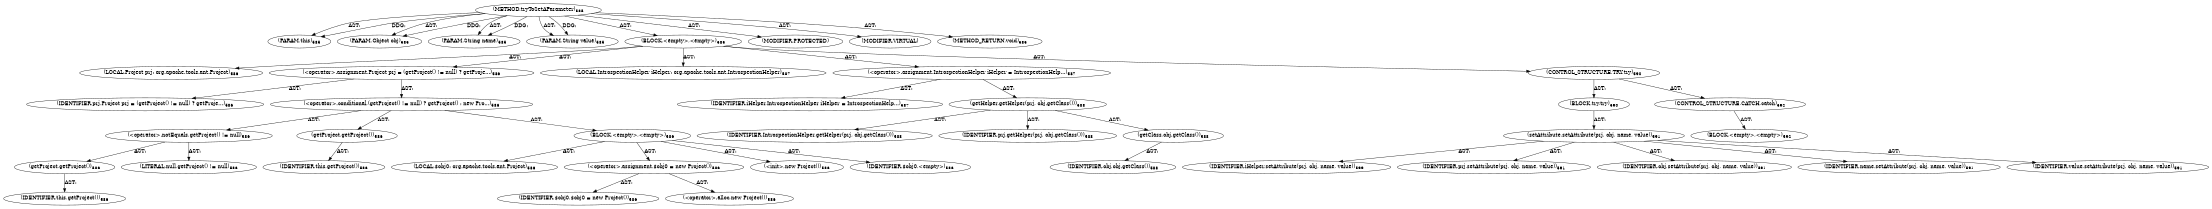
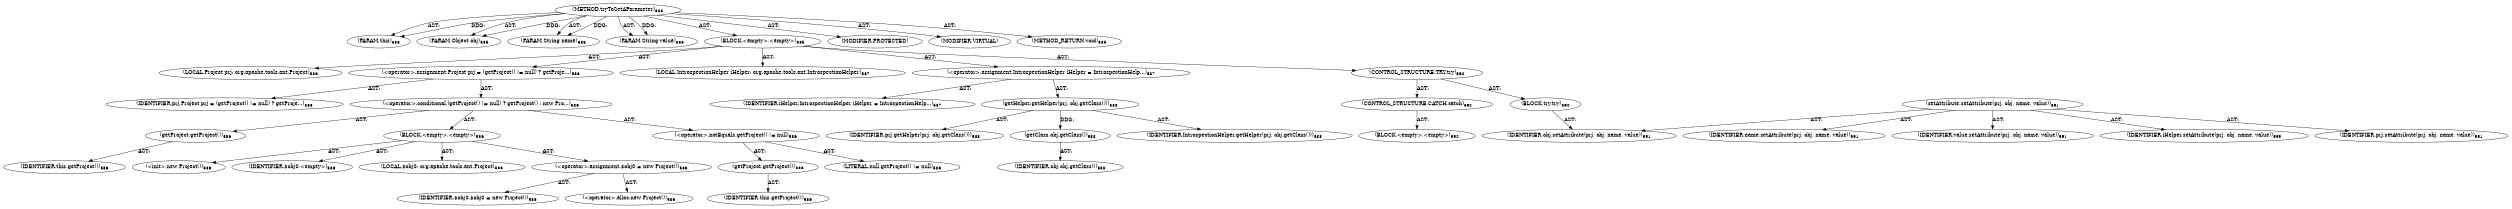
edge "(BLOCK,try,try)" -> "(setAttribute,setAttribute(prj, obj, name, value))": now "(BLOCK,try,try)" -> "(IDENTIFIER,obj,setAttribute(prj, obj, name, value))"
edge "(getHelper,getHelper(prj, obj.getClass()))" -> "(getClass,obj.getClass())": label "AST: " -> "DDG: "
